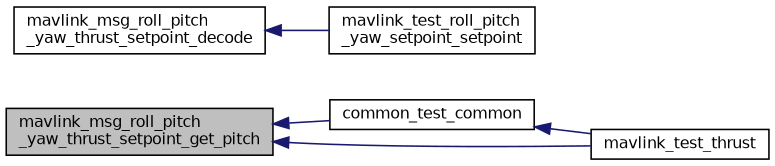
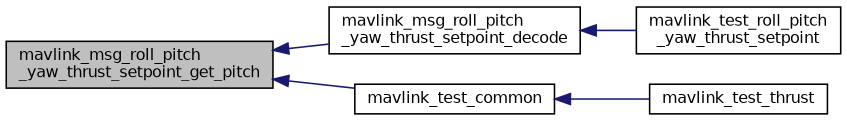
node "mavlink_test_roll_pitch _yaw_setpoint_setpoint": label "mavlink_test_roll_pitch _yaw_setpoint_setpoint" -> "mavlink_test_roll_pitch _yaw_thrust_setpoint"
node "common_test_common": label "common_test_common" -> "mavlink_test_common"
edge "mavlink_test_thrust" -> "mavlink_msg_roll_pitch _yaw_thrust_setpoint_get_pitch": now "mavlink_msg_roll_pitch _yaw_thrust_setpoint_decode" -> "mavlink_msg_roll_pitch _yaw_thrust_setpoint_get_pitch"
